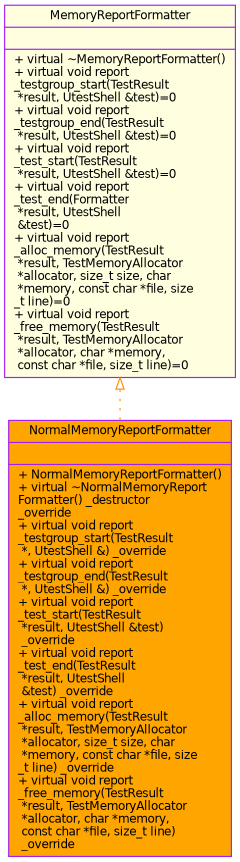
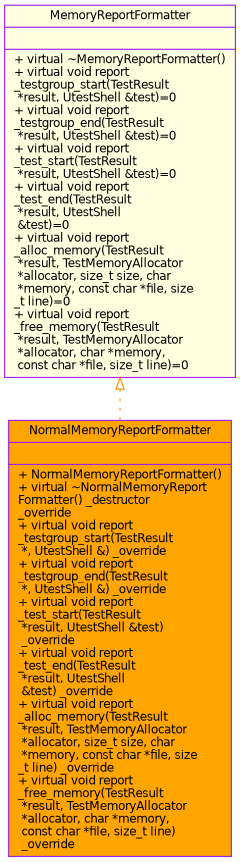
node "MemoryReportFormatter": text "_test_end(Formatter" -> "_test_end(TestResult"
